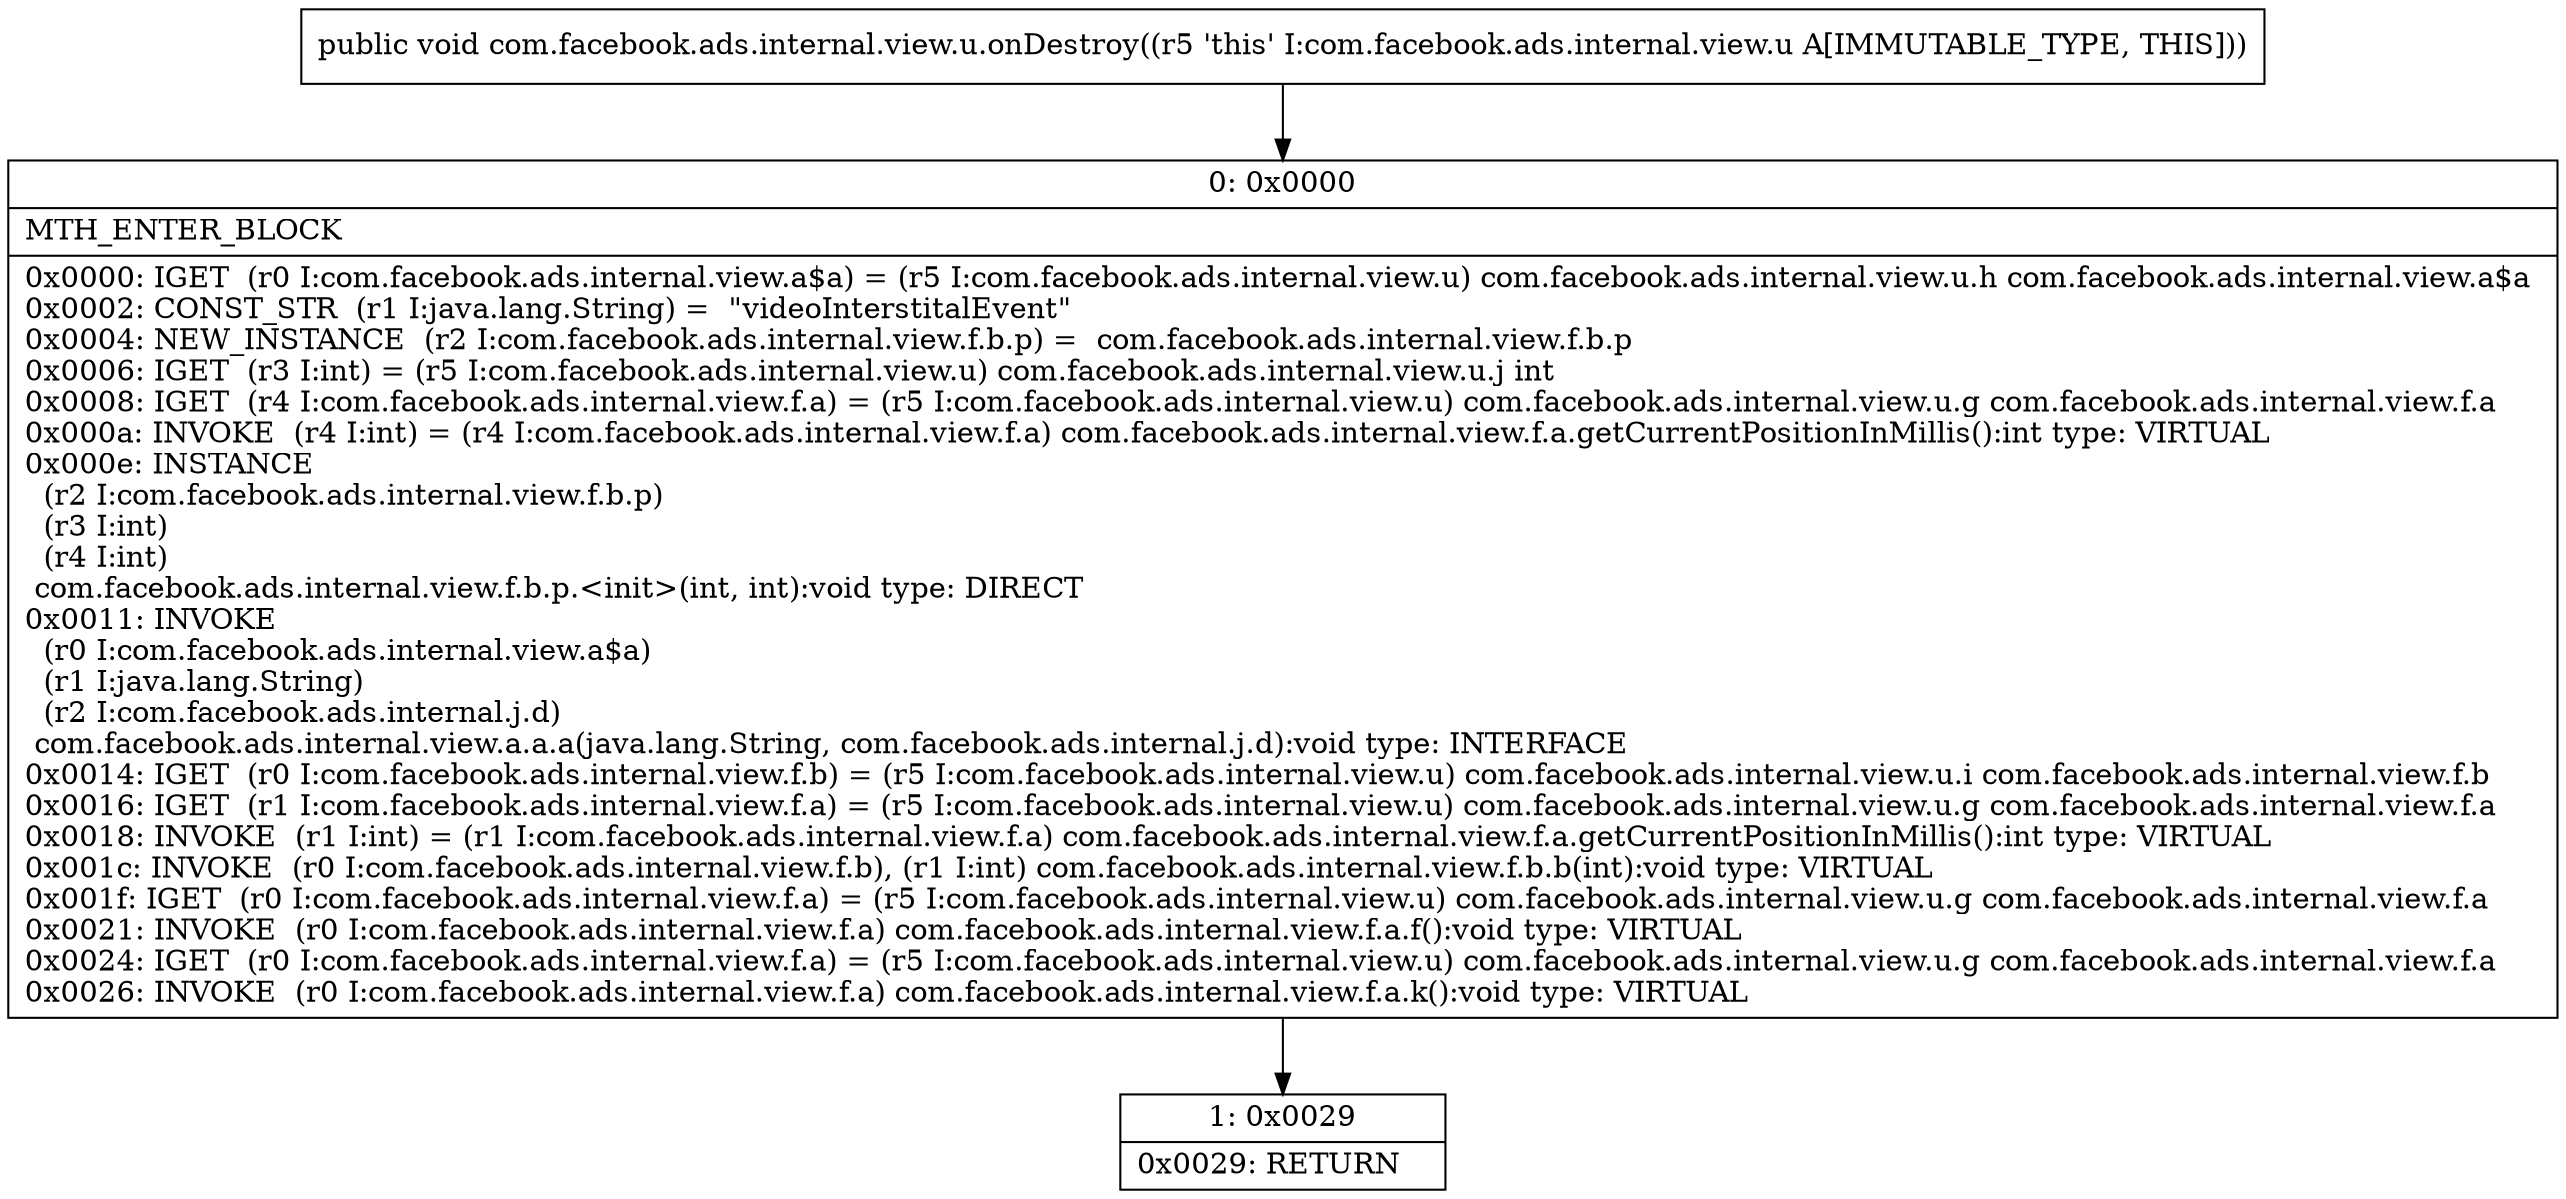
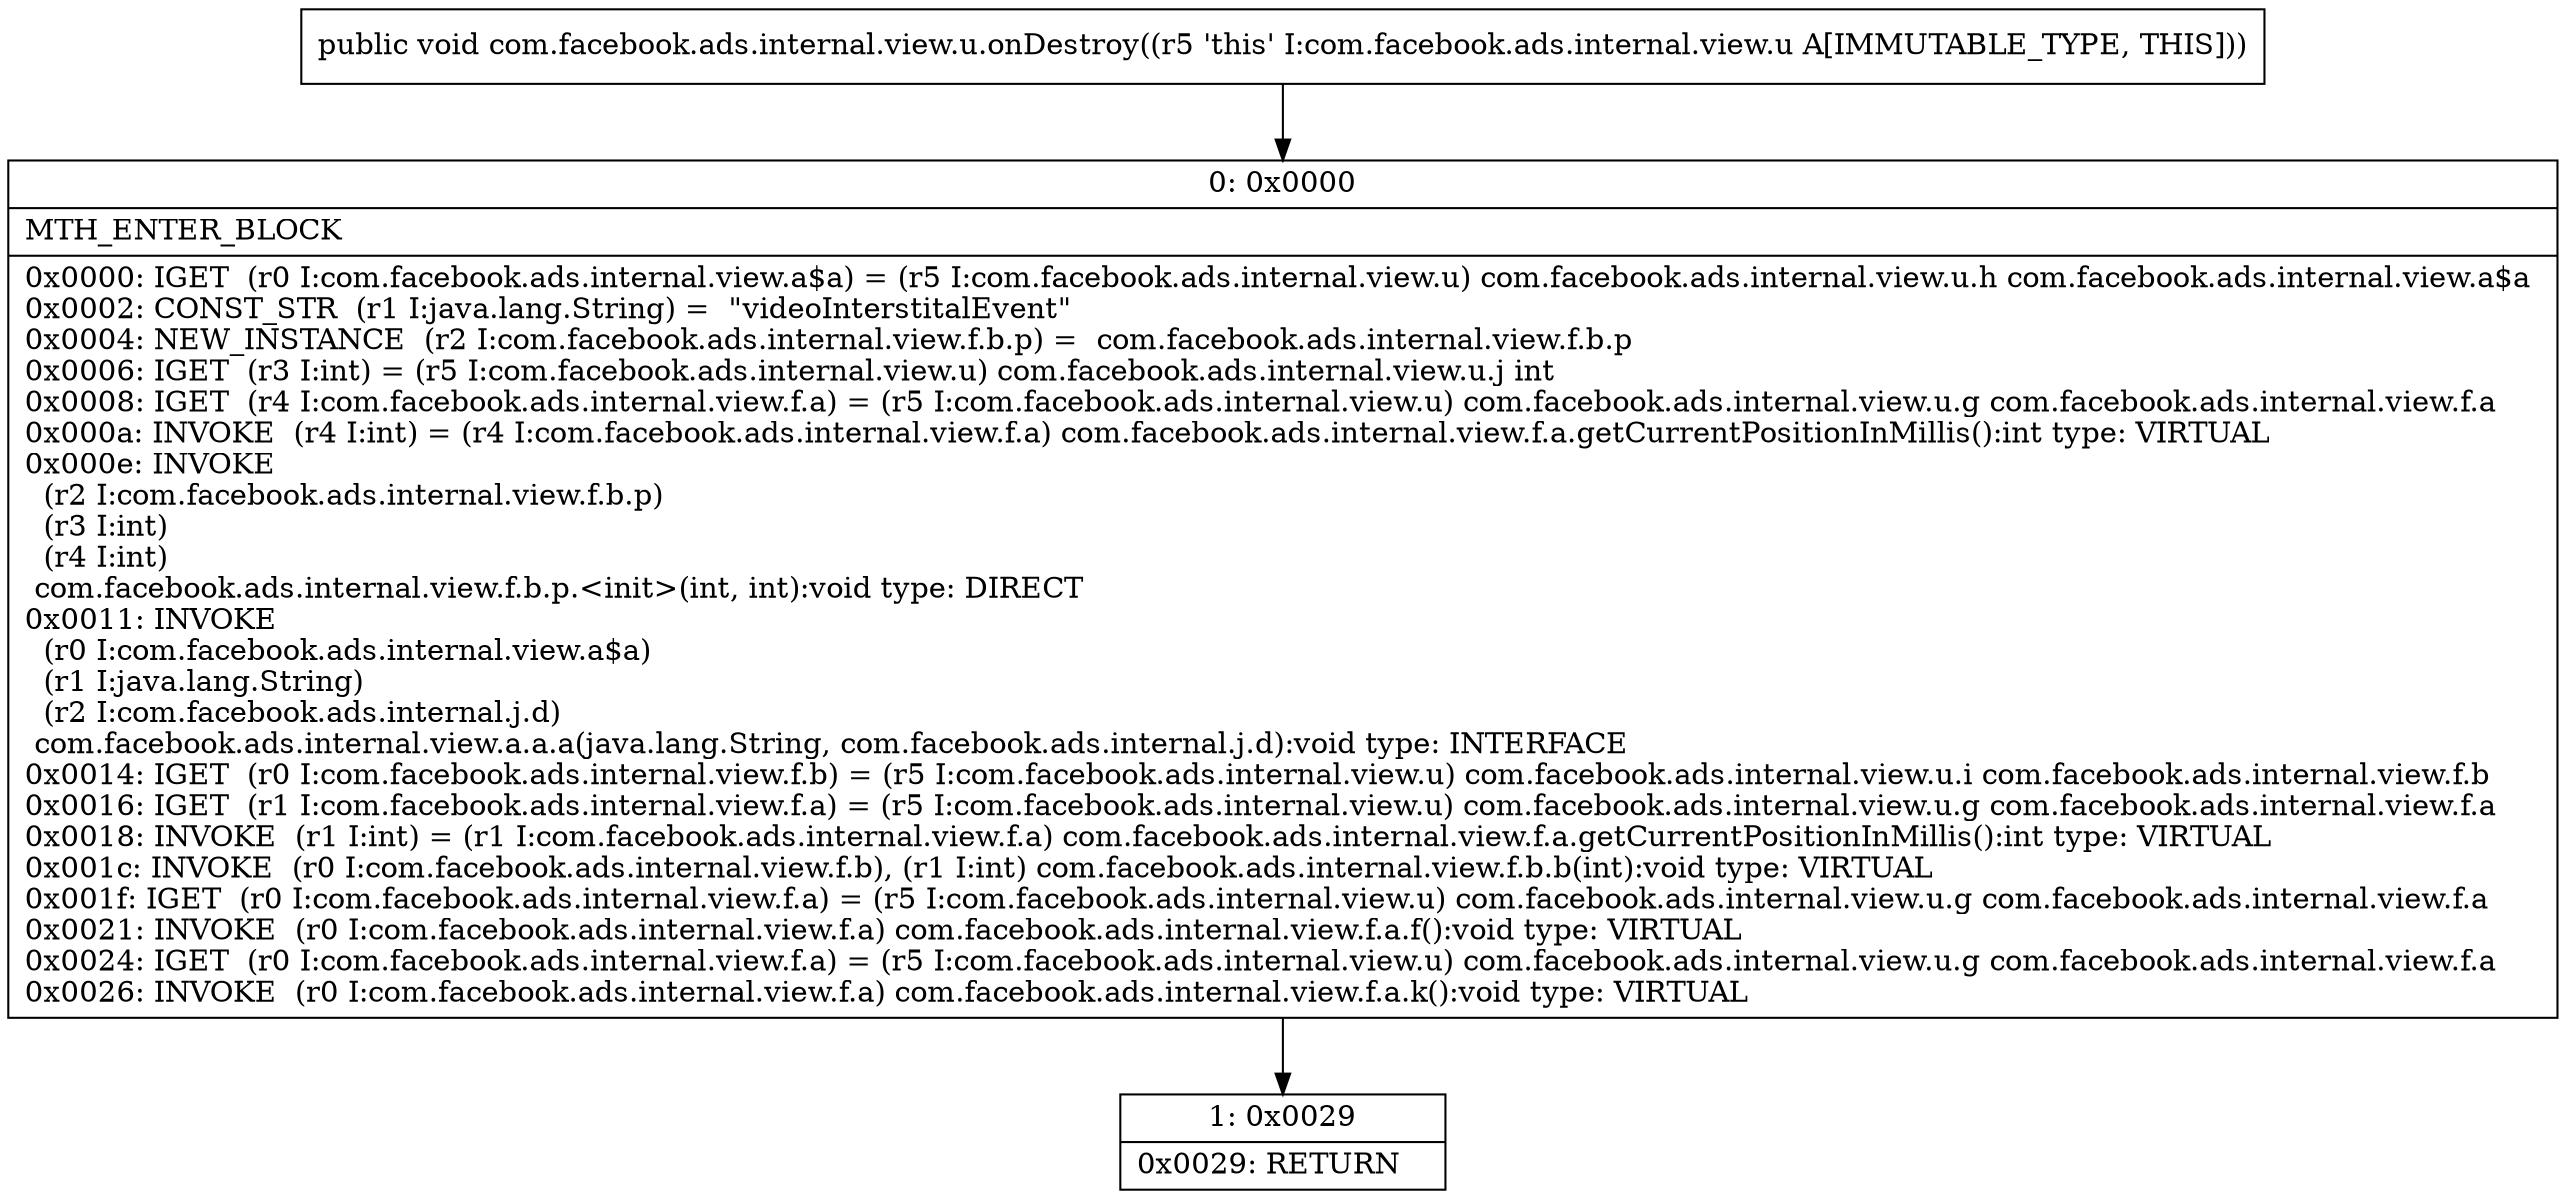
node "0: 0x0000": text "0x000e: INSTANCE" -> "0x000e: INVOKE"
